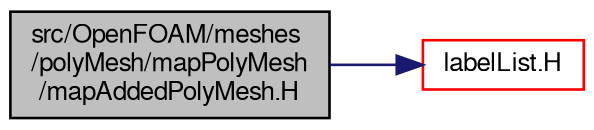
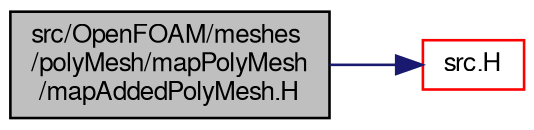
node "labelList.H": label "labelList.H" -> "src.H"
